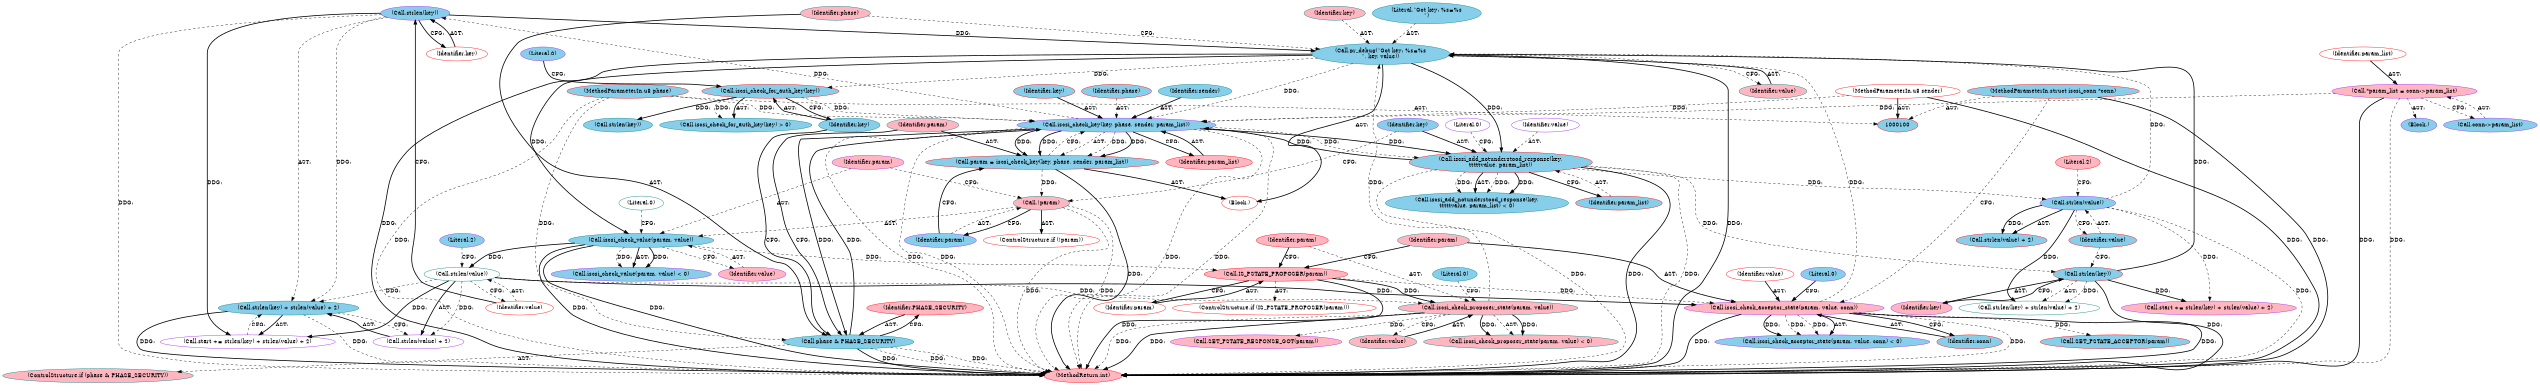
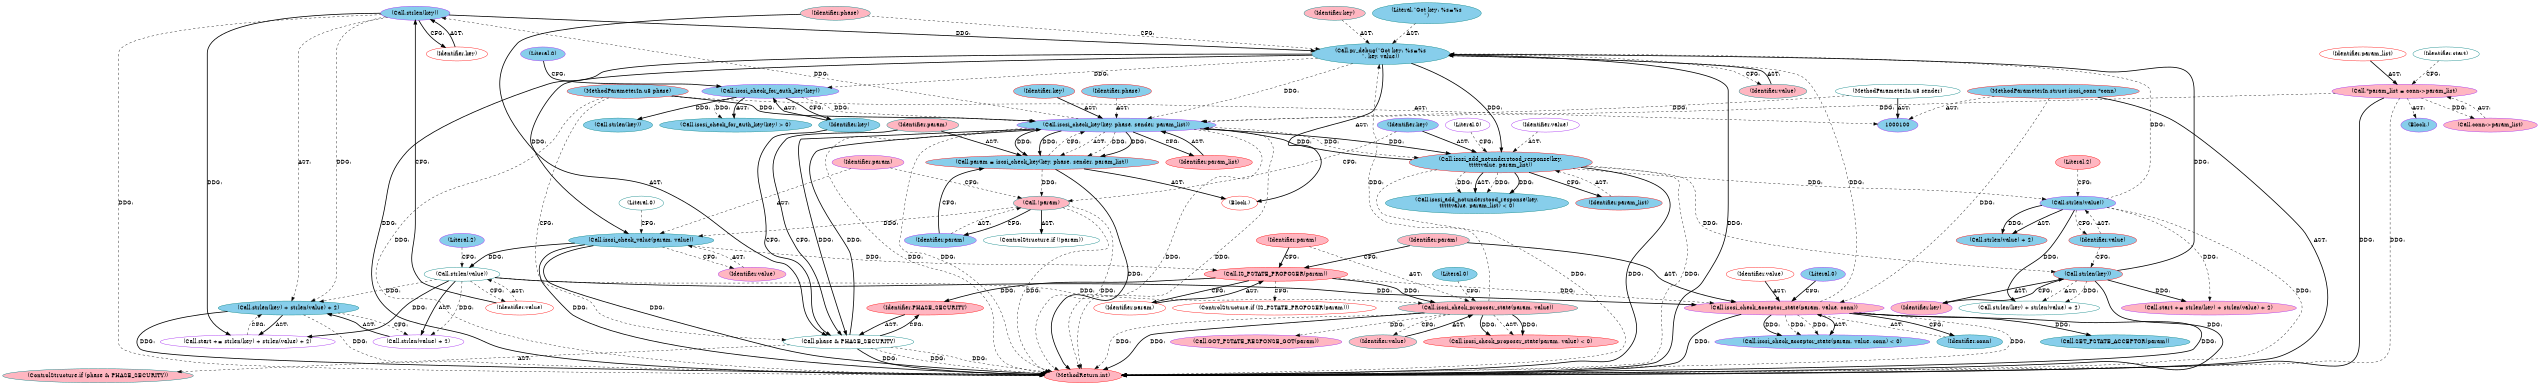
node "(Identifier,start)": added
node "(Call,iscsi_check_for_auth_key(key))": color red -> purple
node "(Identifier,sender)": removed
node "(MethodParameterIn,u8 sender)": color red -> teal
edge "(Call,*param_list = conn->param_list)" -> "(Call,conn->param_list)": label "CFG: " -> "DDG: "
edge "(MethodParameterIn,u8 phase)" -> "(Call,iscsi_check_key(key, phase, sender, param_list))": style dashed -> bold
node "1000100": color red -> purple
node "(Call,conn->param_list)": fillcolor skyblue -> lightpink
edge "(MethodParameterIn,struct iscsi_conn *conn)" -> "(Call,iscsi_check_acceptor_state(param, value, conn))": label "CFG: " -> "DDG: "
edge "(MethodParameterIn,u8 phase)" -> "(Call,phase & PHASE_SECURITY)": label "DDG: " -> "CFG: "
edge "(Call,!param)" -> "(Call,iscsi_check_value(param, value))": label "AST: " -> "DDG: "
node "(ControlStructure,if (!param))": color red -> teal
edge "(MethodParameterIn,struct iscsi_conn *conn)" -> "(MethodReturn,int)": label "DDG: " -> "AST: "
node "(Call,iscsi_check_value(param, value) < 0)": removed
edge "(Call,IS_PSTATE_PROPOSER(param))" -> "(ControlStructure,if (IS_PSTATE_PROPOSER(param)))": label "AST: " -> "CFG: "
edge "(Call,IS_PSTATE_PROPOSER(param))" -> "(MethodReturn,int)": now "(Call,IS_PSTATE_PROPOSER(param))" -> "(Identifier,PHASE_SECURITY)"
edge "(Call,iscsi_check_acceptor_state(param, value, conn))" -> "(Call,SET_PSTATE_ACCEPTOR(param))": style dashed -> bold
edge "(Identifier,conn)" -> "(Call,iscsi_check_acceptor_state(param, value, conn))": style bold -> dashed
node "(Call,phase & PHASE_SECURITY)": fillcolor skyblue -> white
node "(Call,SET_PSTATE_RESPONSE_GOT(param))": label "(Call,SET_PSTATE_RESPONSE_GOT(param))" -> "(Call,GOT_PSTATE_RESPONSE_GOT(param))"
node "(Call,iscsi_check_proposer_state(param, value) < 0)": color teal -> red
node "(Identifier,conn)": color red -> teal
node "(Call,SET_PSTATE_ACCEPTOR(param))": color red -> teal
edge "(MethodParameterIn,u8 sender)" -> "(MethodReturn,int)": removed, label "DDG:"
